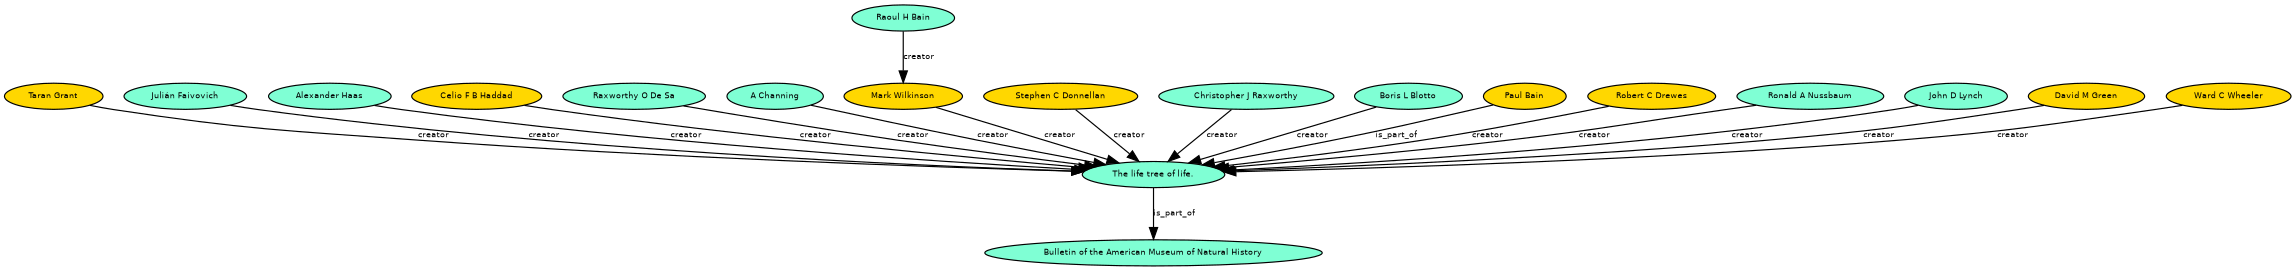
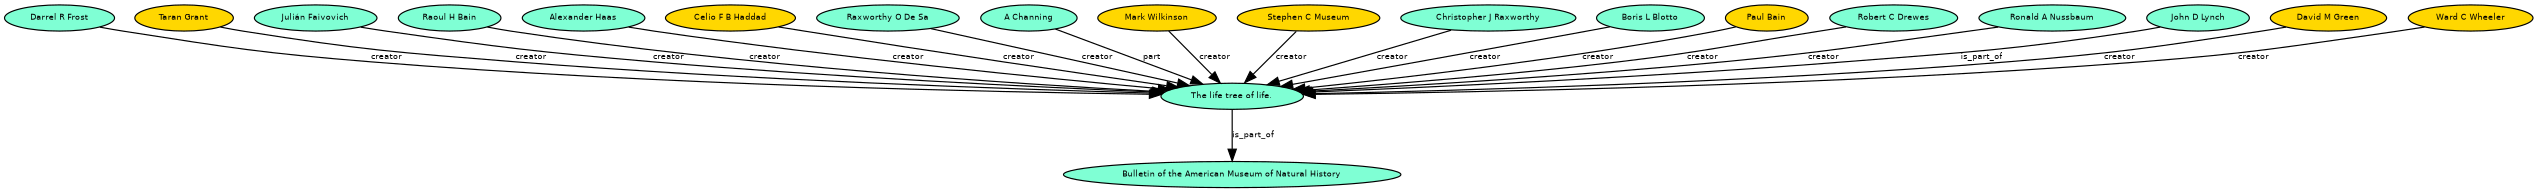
node "Darrel R Frost": added
edge "Raoul H Bain" -> "Mark Wilkinson": now "Raoul H Bain" -> "The life tree of life."
node "Stephen C Donnellan": label "Stephen C Donnellan" -> "Stephen C Museum"
node "Robert C Drewes": fillcolor gold -> aquamarine
edge "A Channing" -> "The life tree of life.": label "creator" -> "part"
edge "Paul Bain" -> "The life tree of life.": label "is_part_of" -> "creator"
edge "John D Lynch" -> "The life tree of life.": label "creator" -> "is_part_of"
